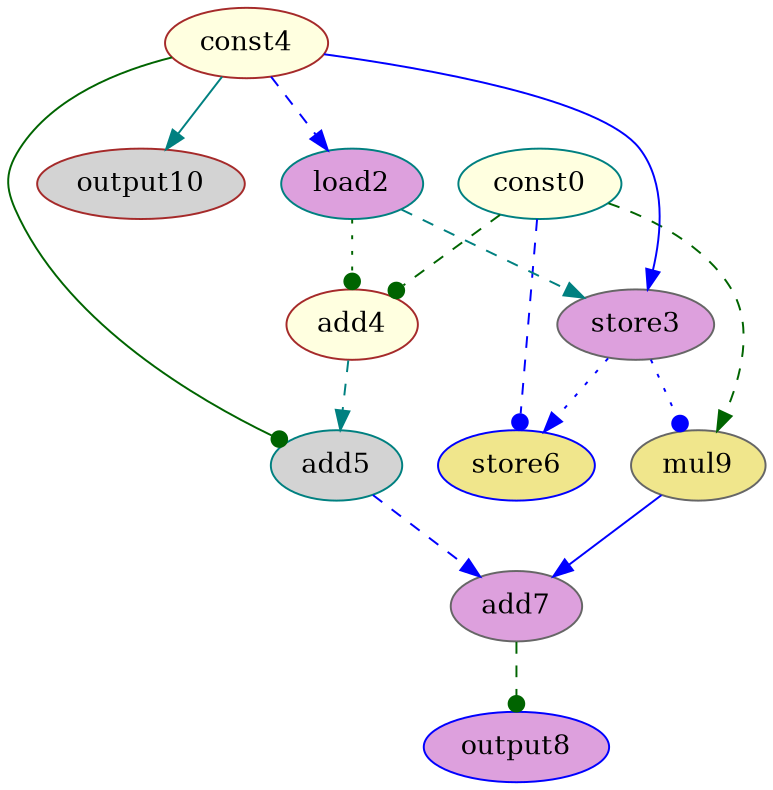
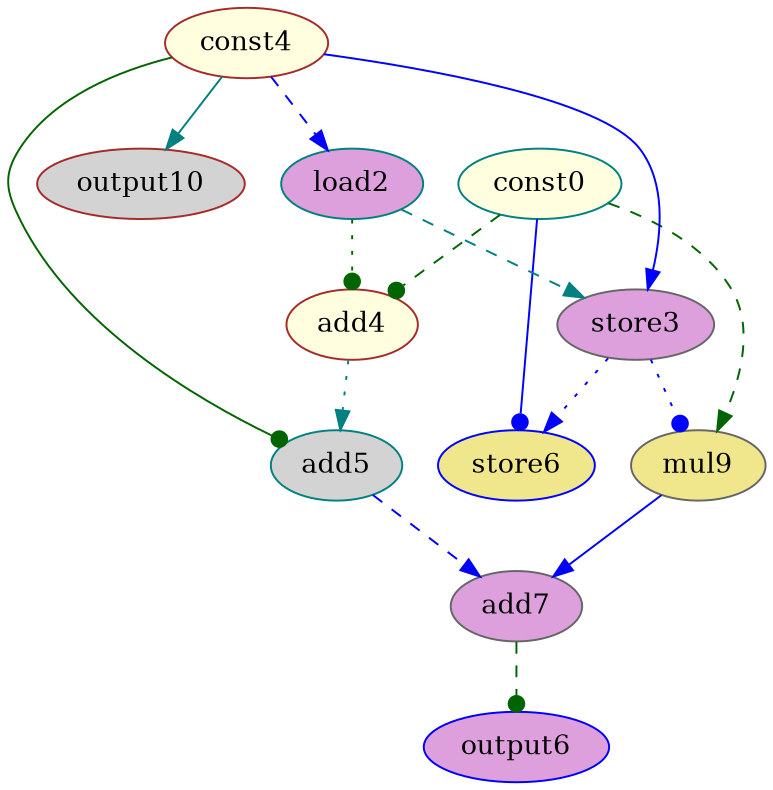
edge "const0" -> "store6": style dashed -> solid
edge "add4" -> "add5": style dashed -> dotted
node "output8": label "output8" -> "output6"
